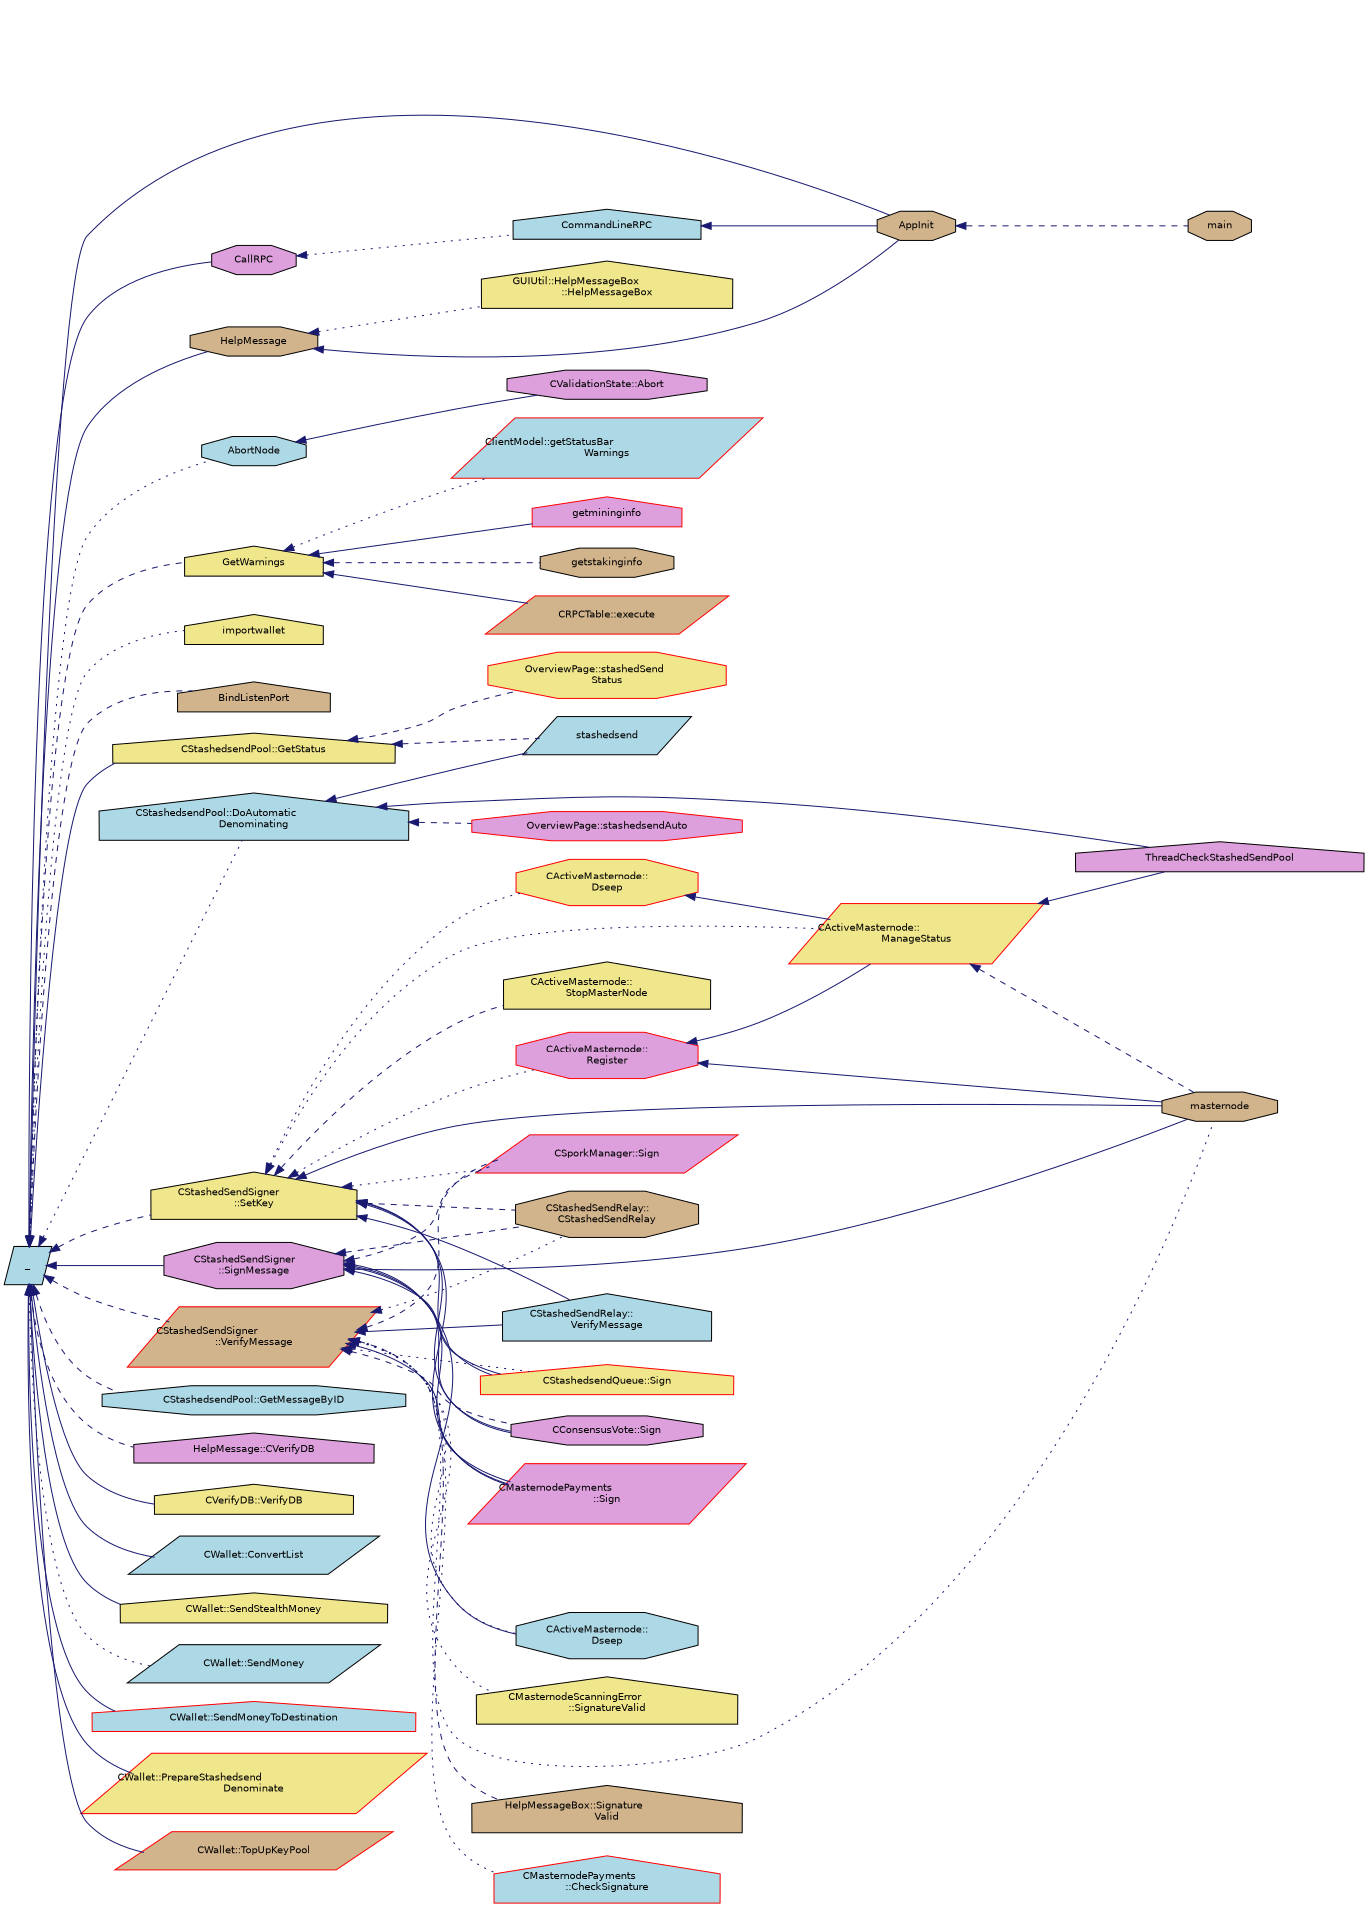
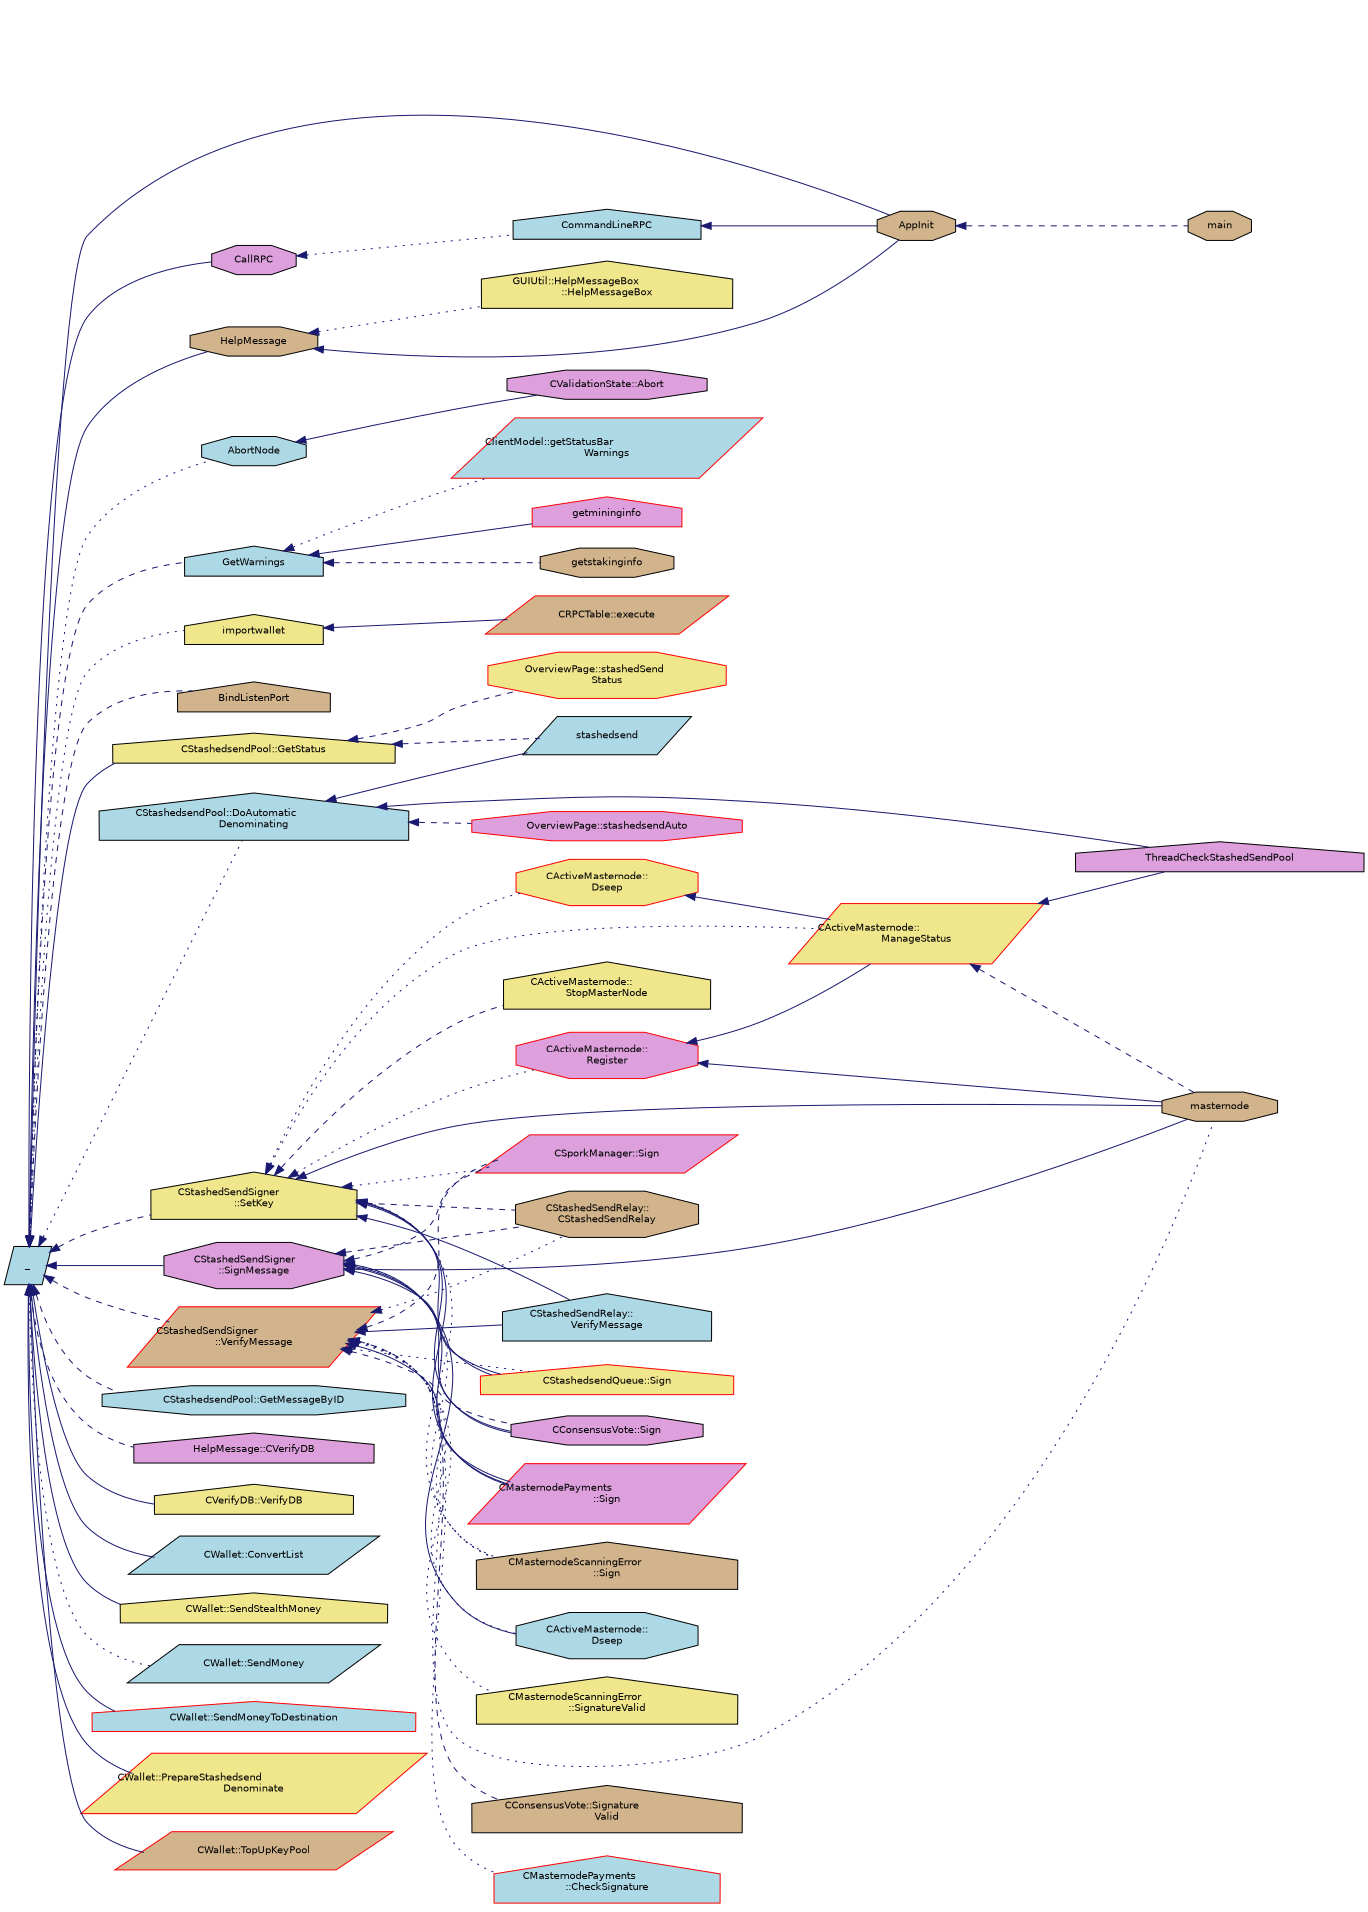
node "GetWarnings": fillcolor khaki -> lightblue
edge "CRPCTable::execute" -> "GetWarnings": now "CRPCTable::execute" -> "importwallet"
node "CMasternodeScanningError ::Sign": added
node "HelpMessageBox::Signature Valid": label "HelpMessageBox::Signature Valid" -> "CConsensusVote::Signature Valid"
